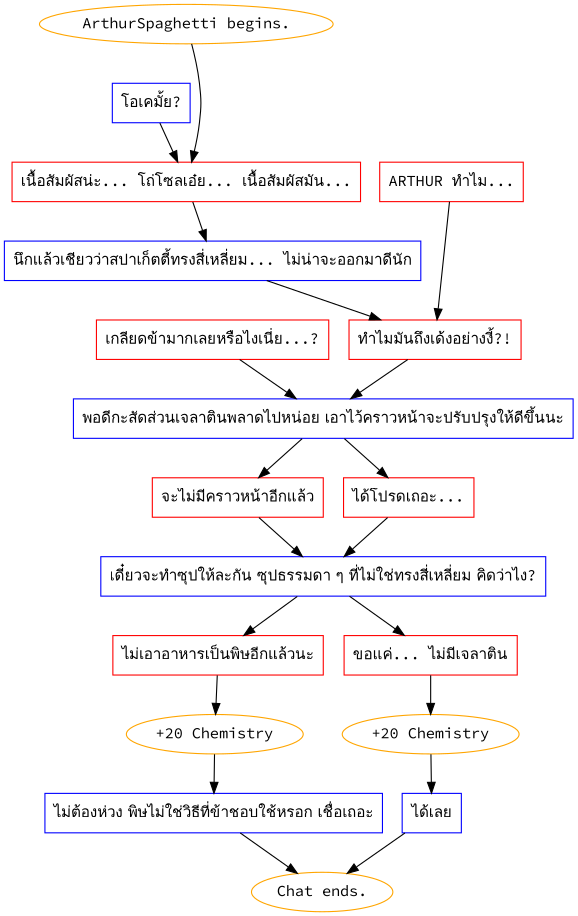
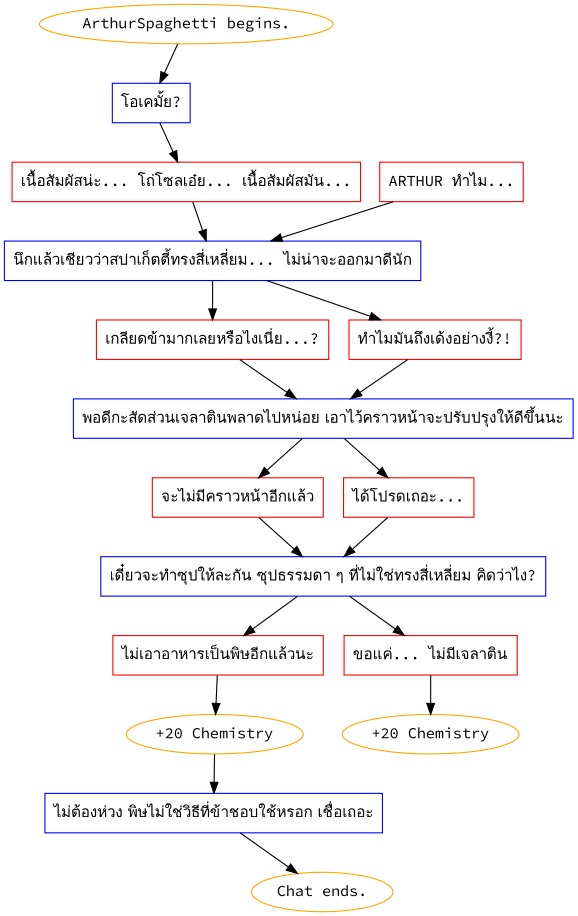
edge "ArthurSpaghetti begins." -> "เนื้อสัมผัสน่ะ... โถ่โซลเอ๋ย... เนื้อสัมผัสมัน...": now "ArthurSpaghetti begins." -> "โอเคมั้ย?"
edge "ARTHUR ทำไม..." -> "ทำไมมันถึงเด้งอย่างงี้?!": now "ARTHUR ทำไม..." -> "นึกแล้วเชียวว่าสปาเก็ตตี้ทรงสี่เหลี่ยม... ไม่น่าจะออกมาดีนัก"
edge "นึกแล้วเชียวว่าสปาเก็ตตี้ทรงสี่เหลี่ยม... ไม่น่าจะออกมาดีนัก" -> "เกลียดข้ามากเลยหรือไงเนี่ย...?": added
node "ได้เลย": removed
